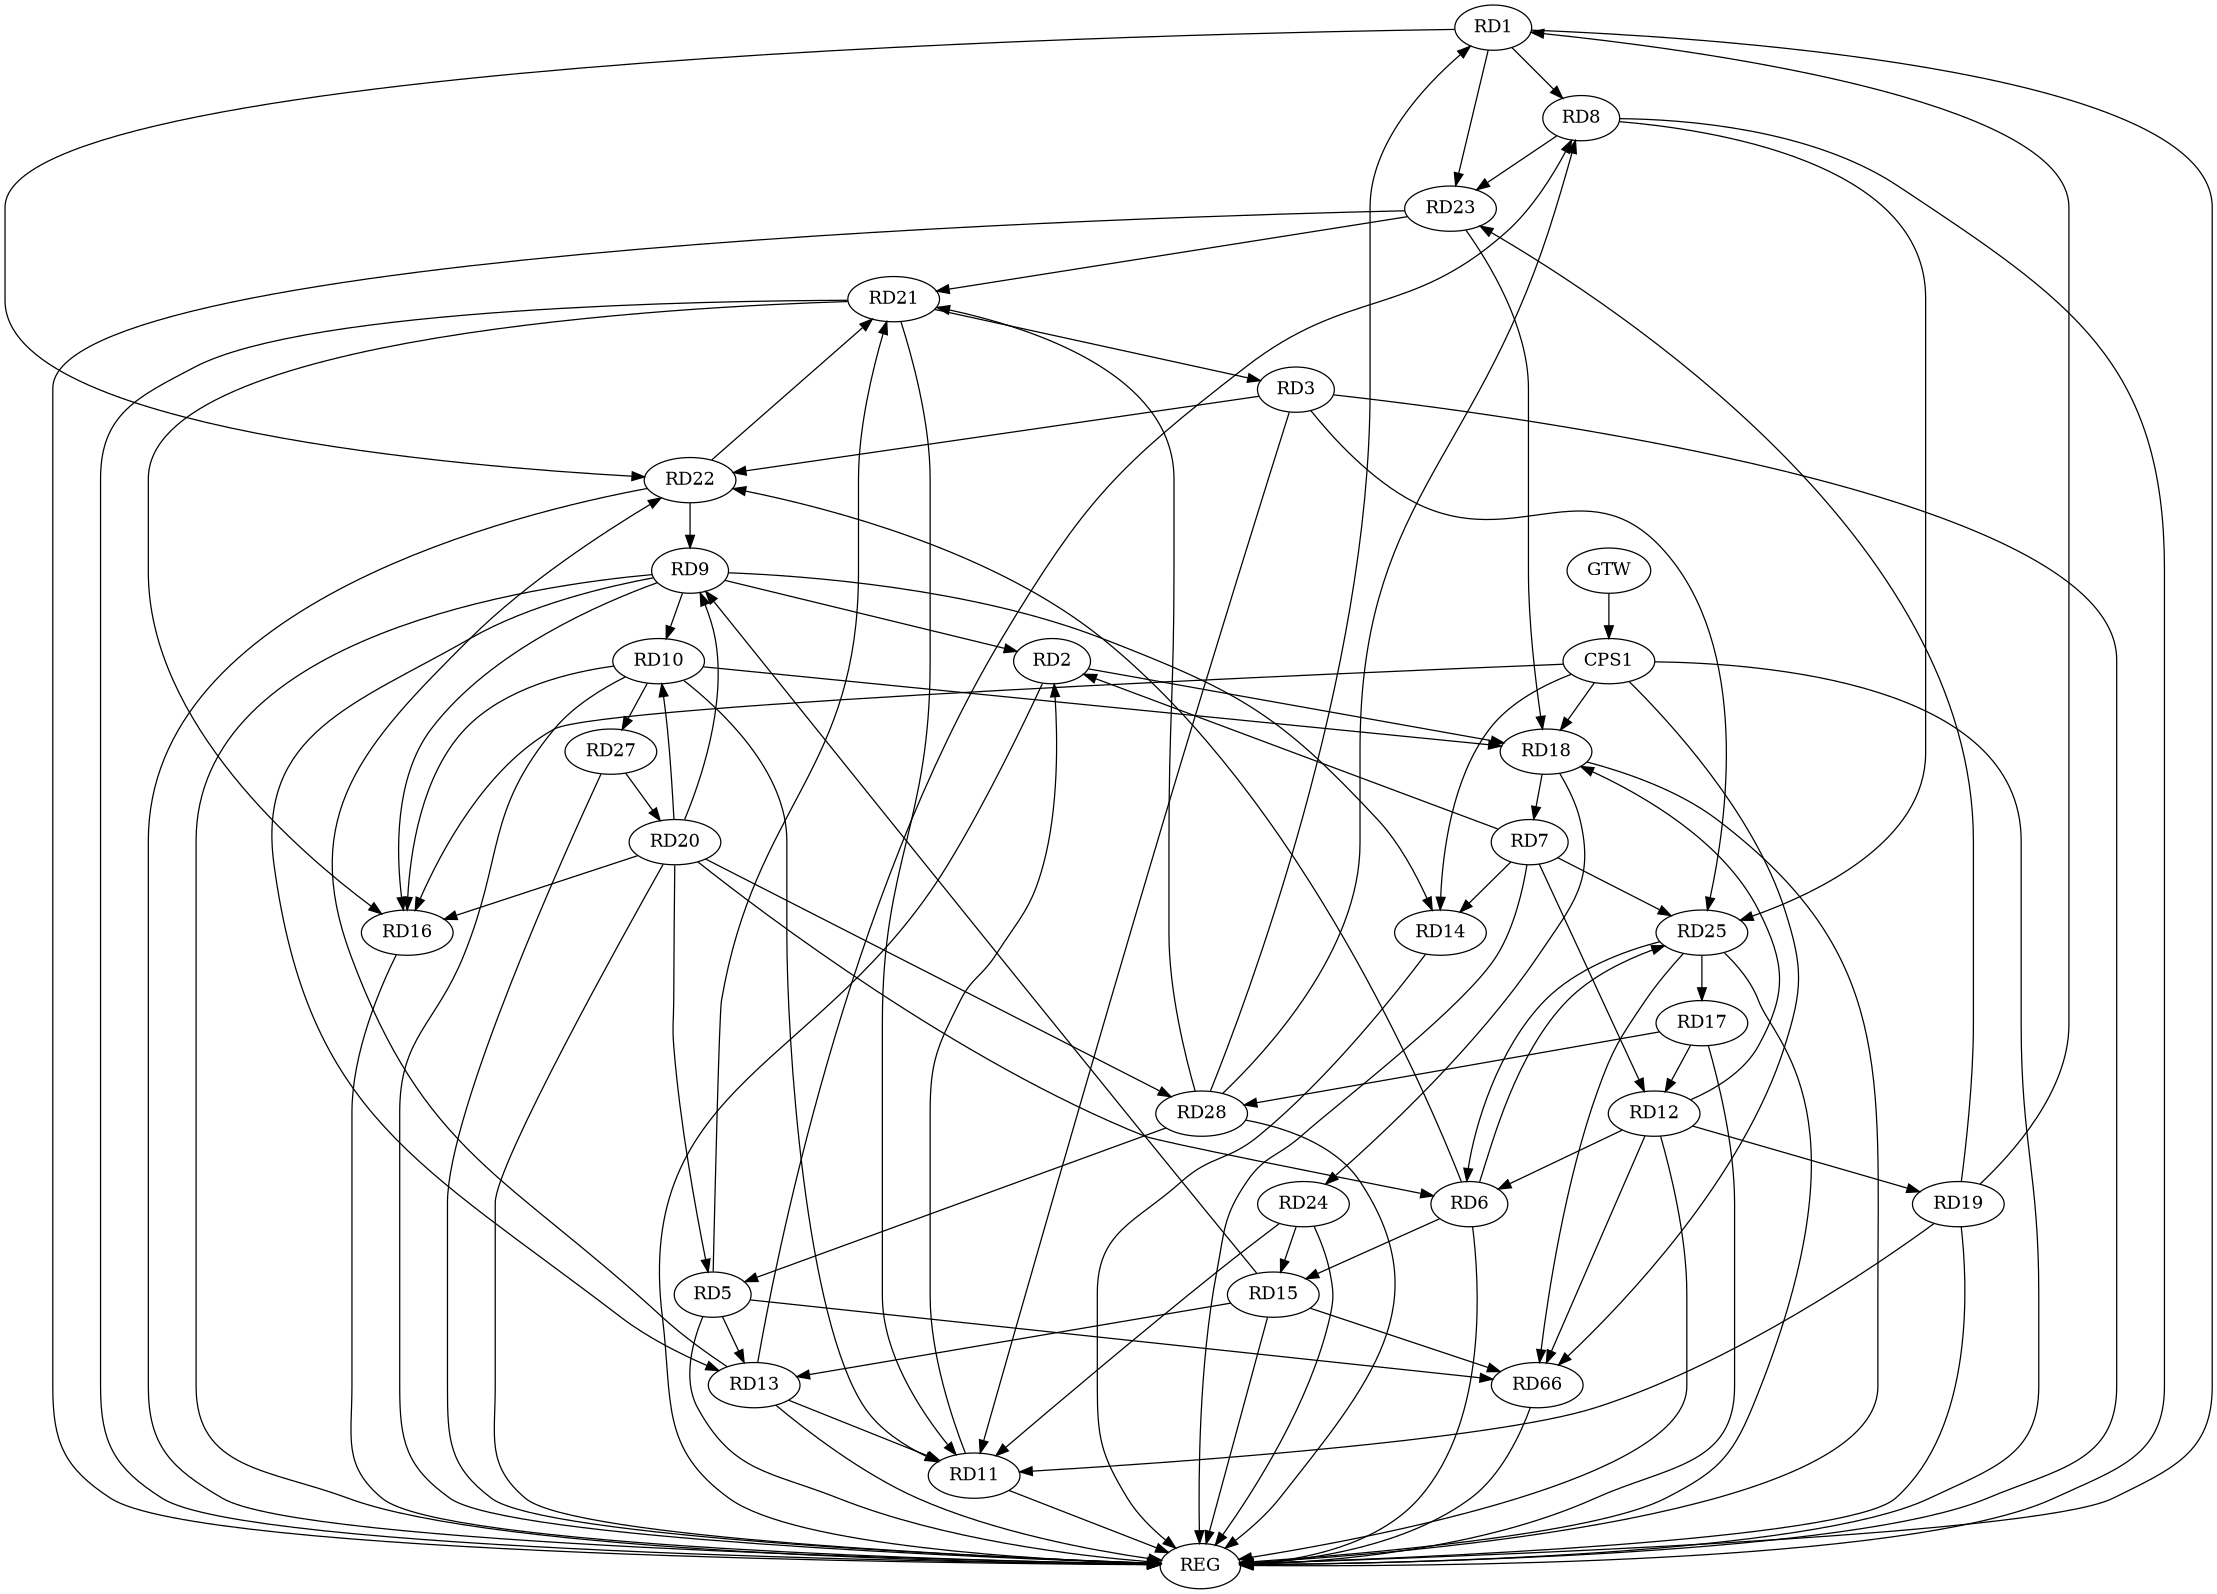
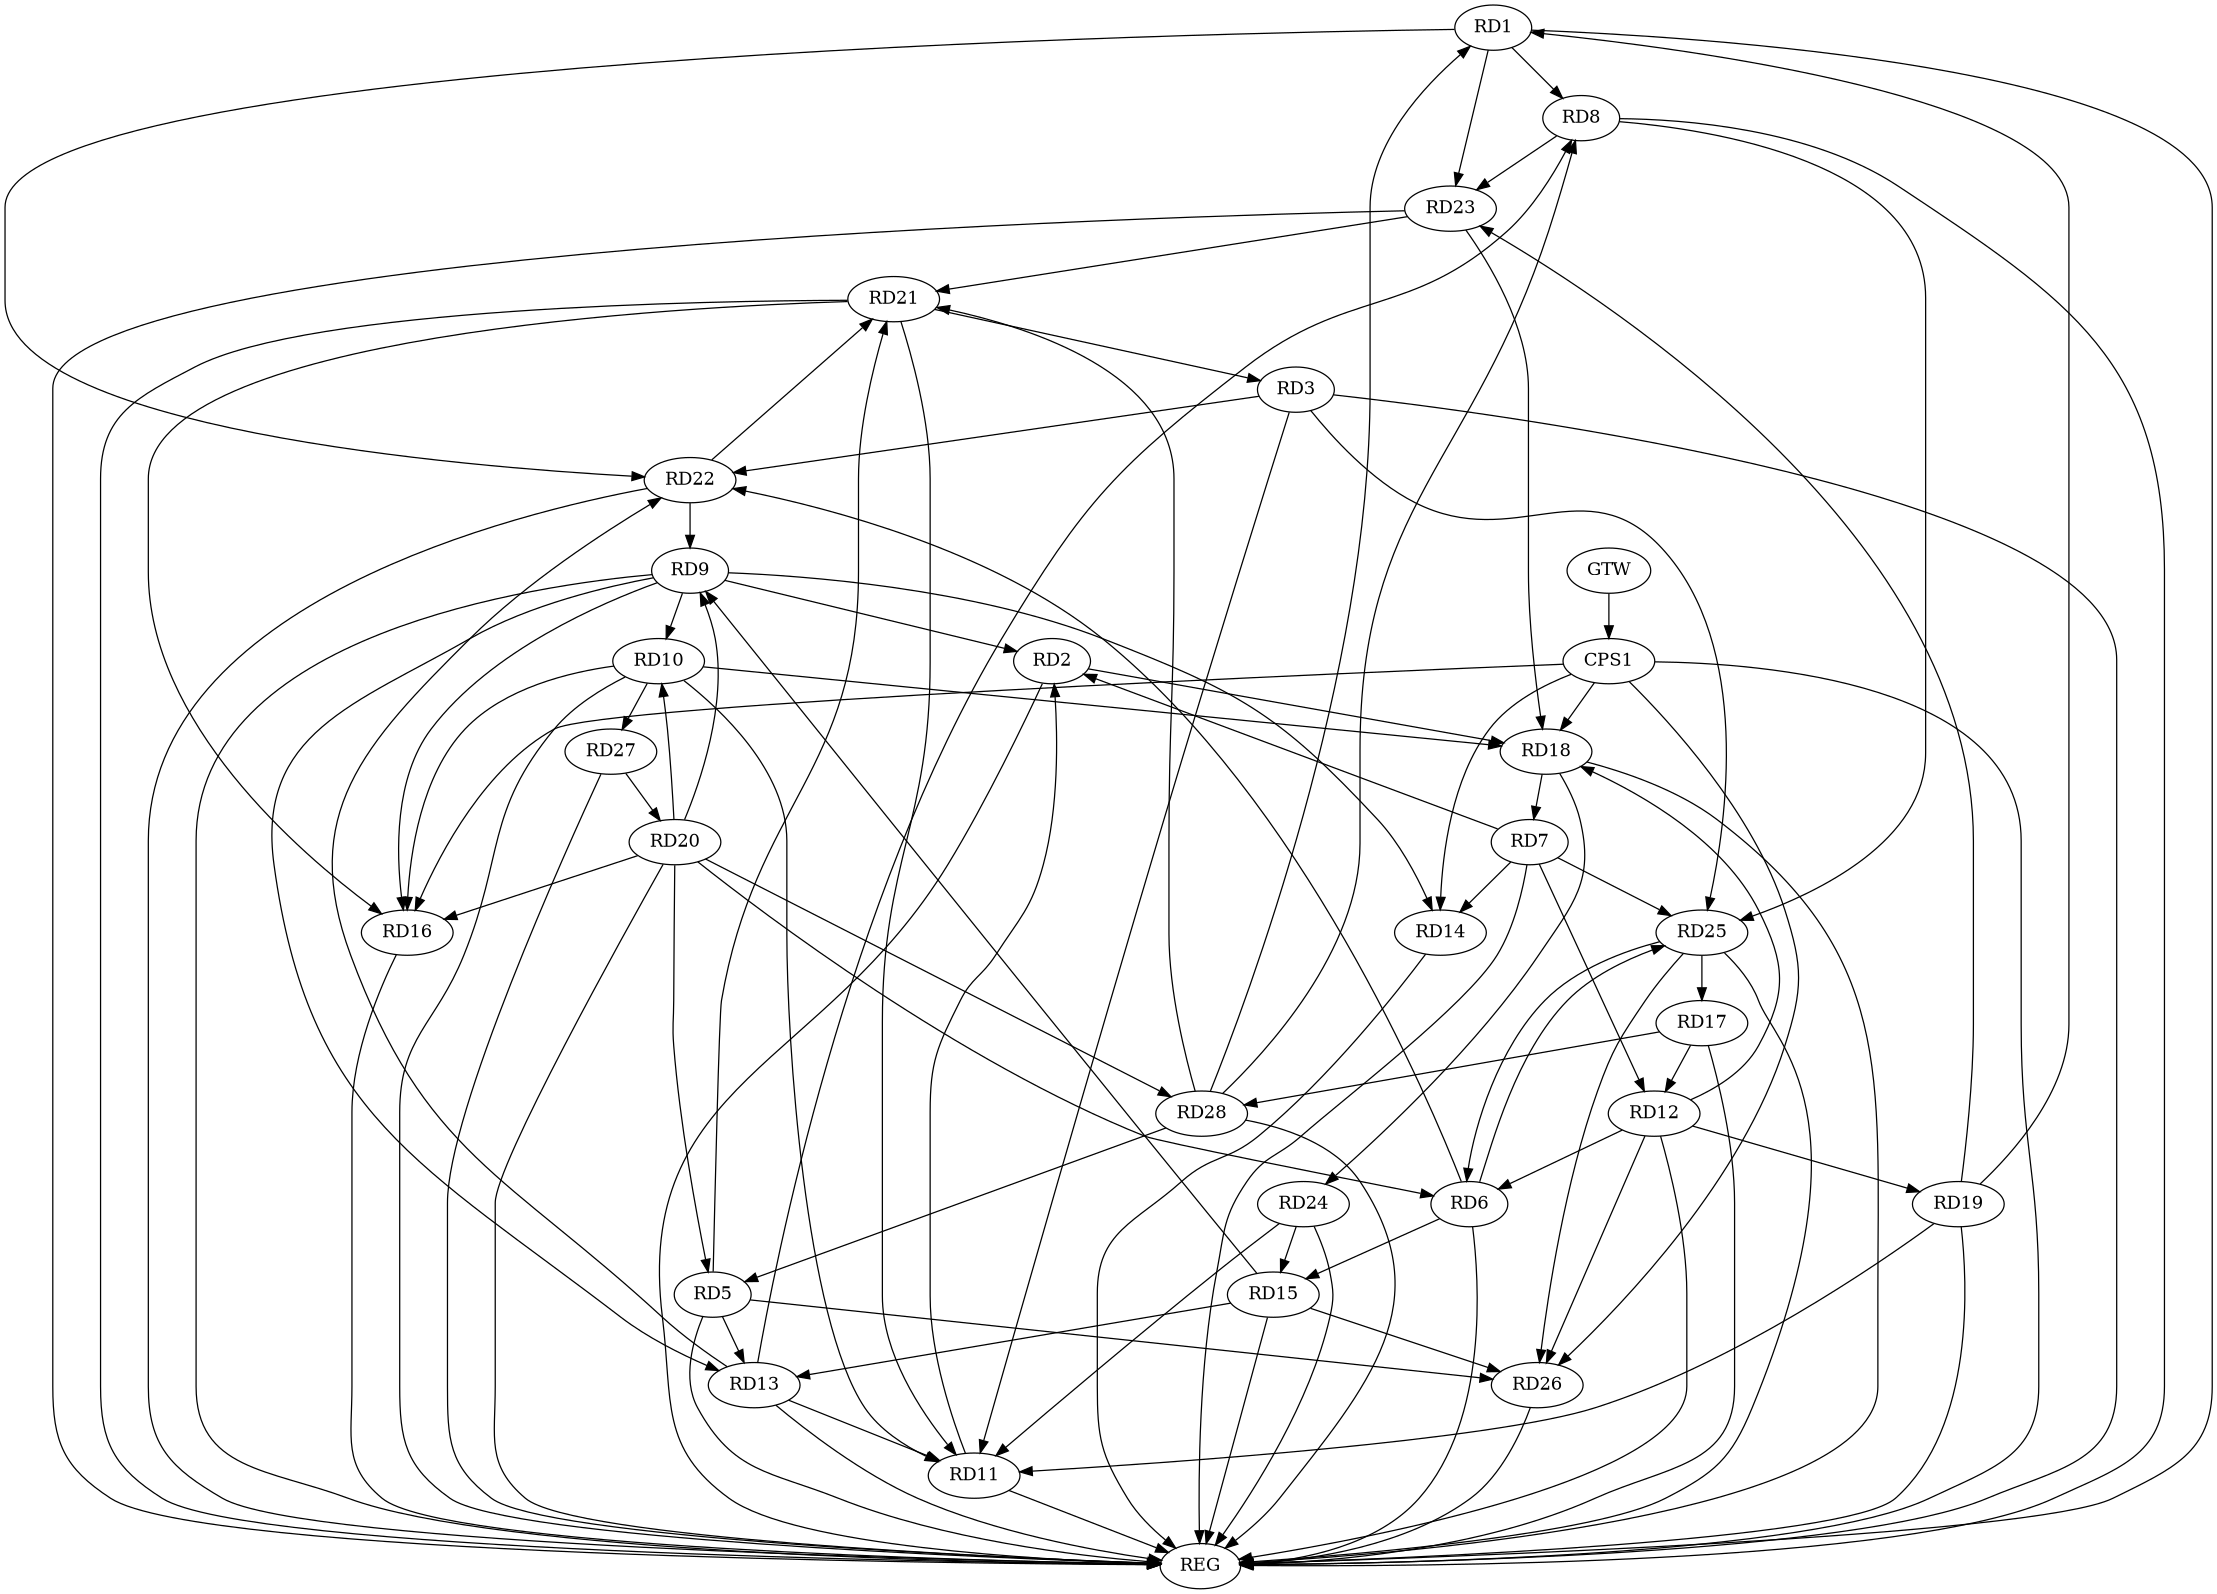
node "RD66": label "RD66" -> "RD26"
